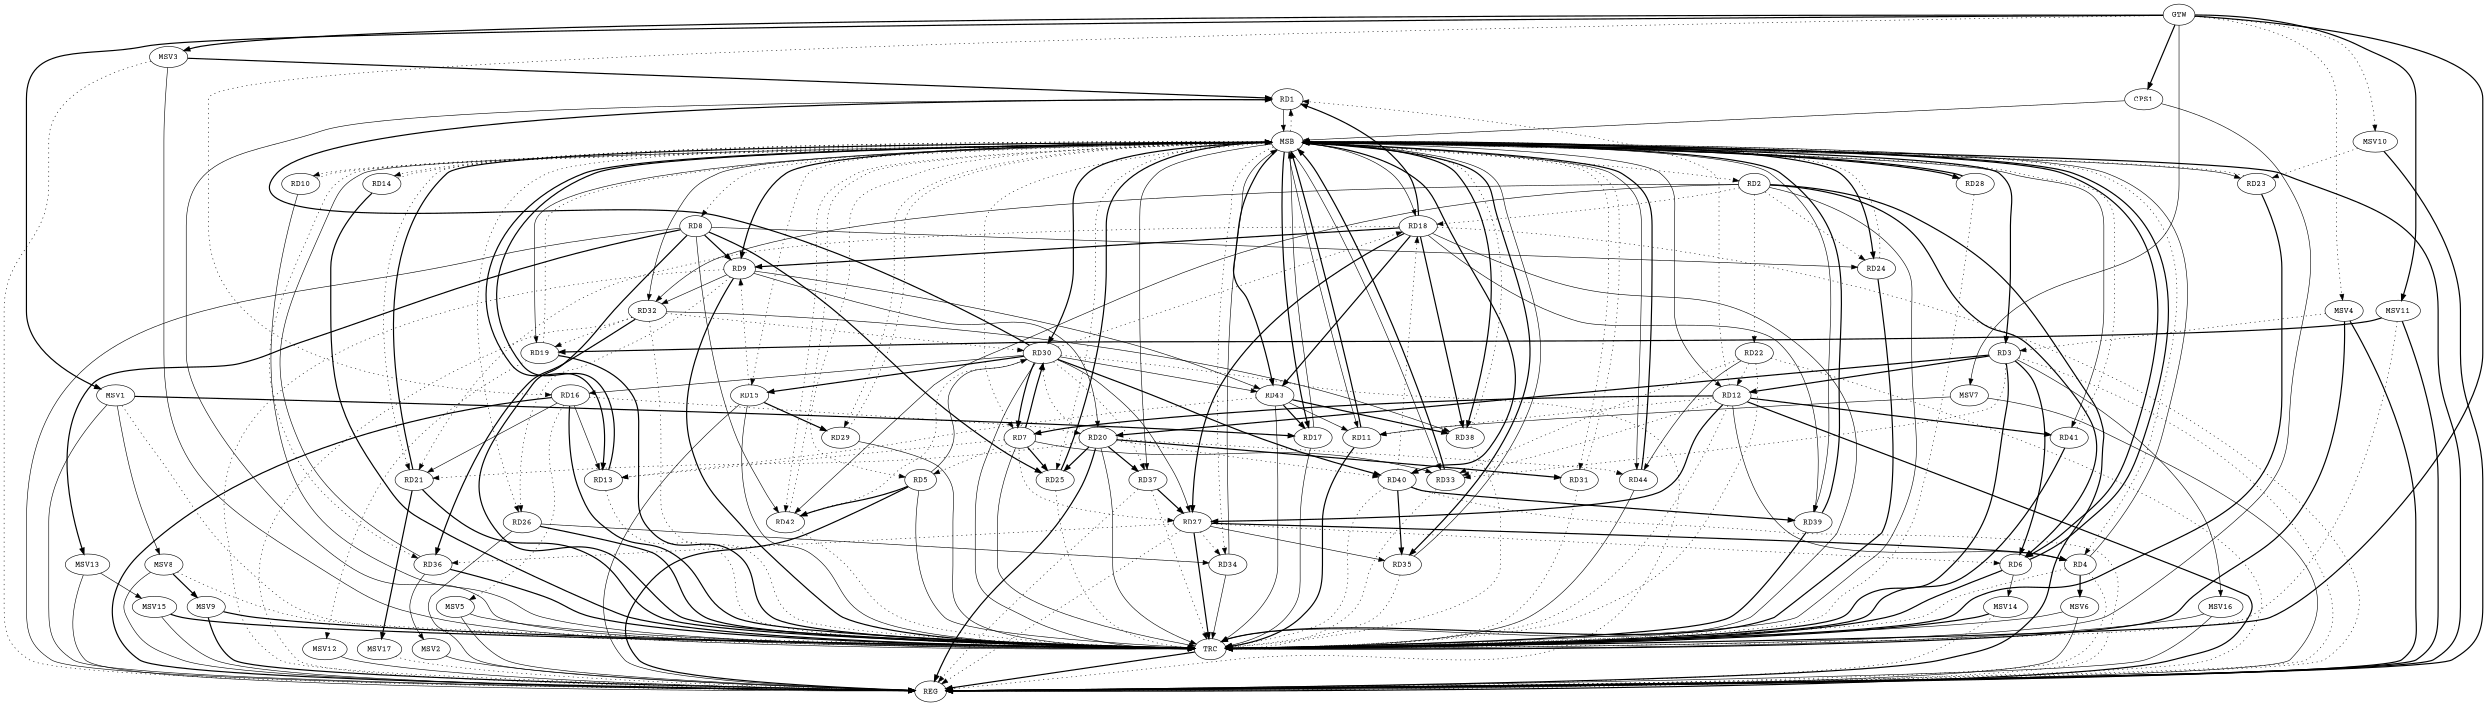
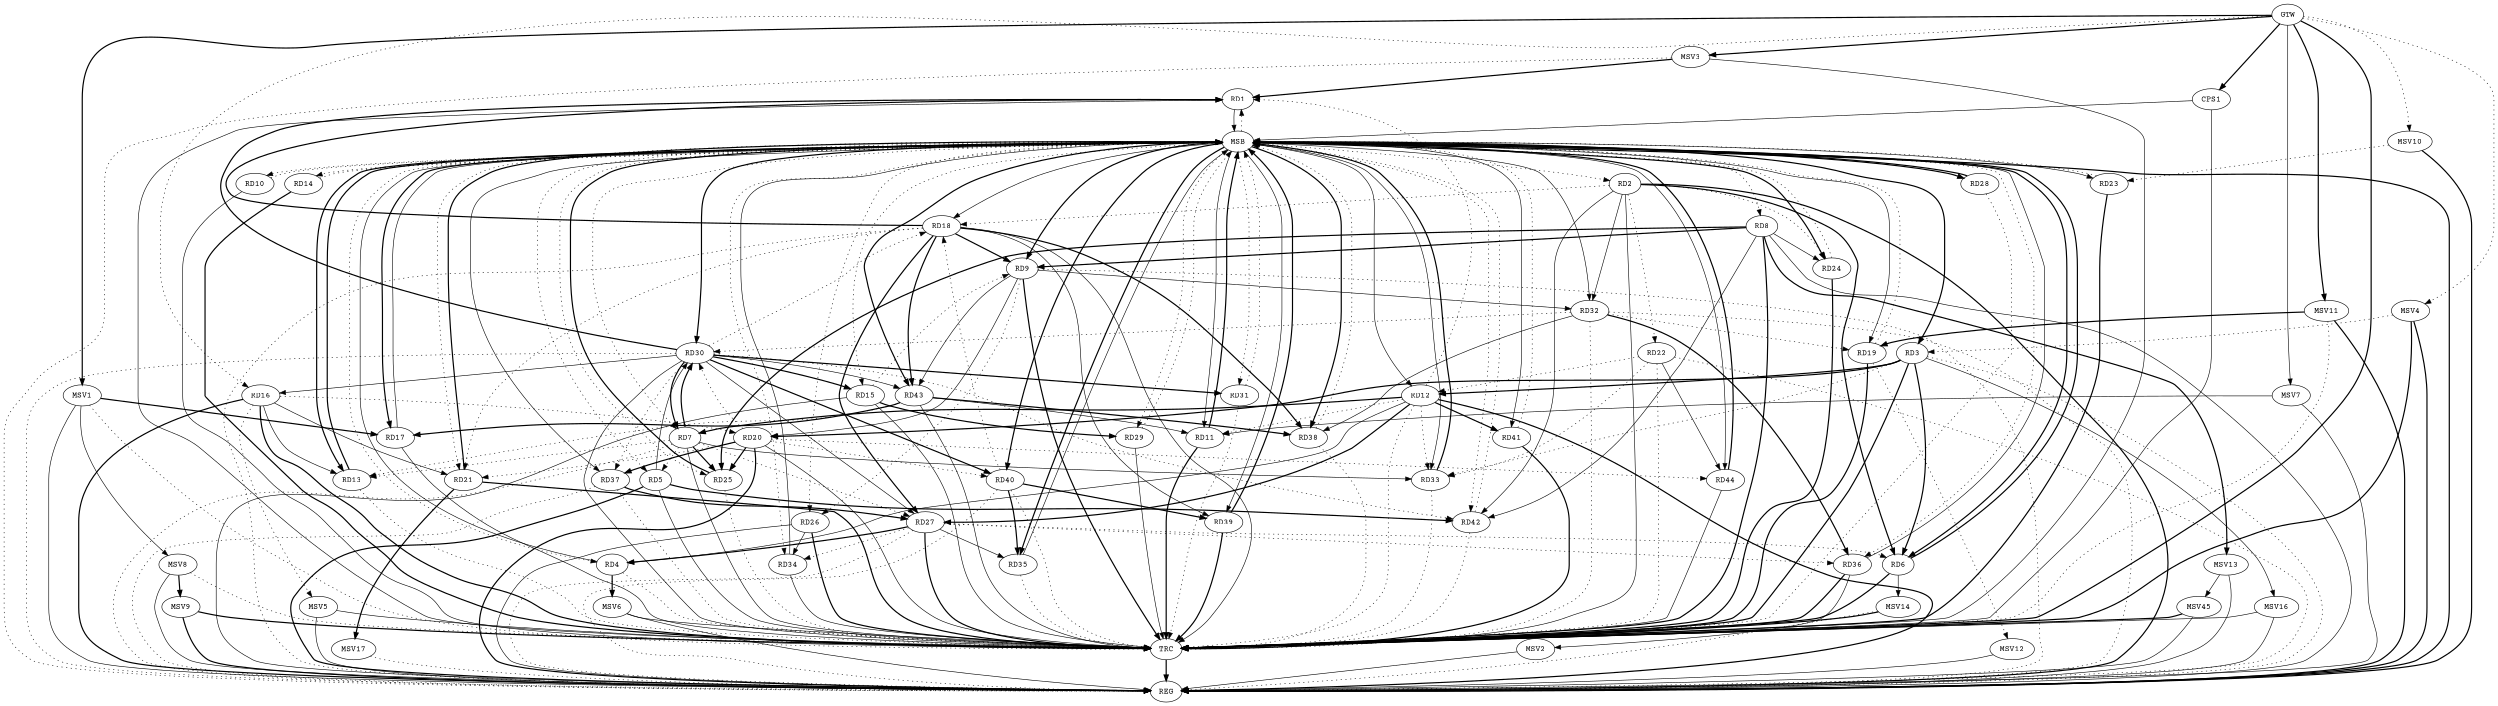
edge "RD20" -> "RD31": now "RD30" -> "RD31"
node "MSV15": label "MSV15" -> "MSV45"
edge "RD4" -> "REG": now "RD7" -> "REG"
